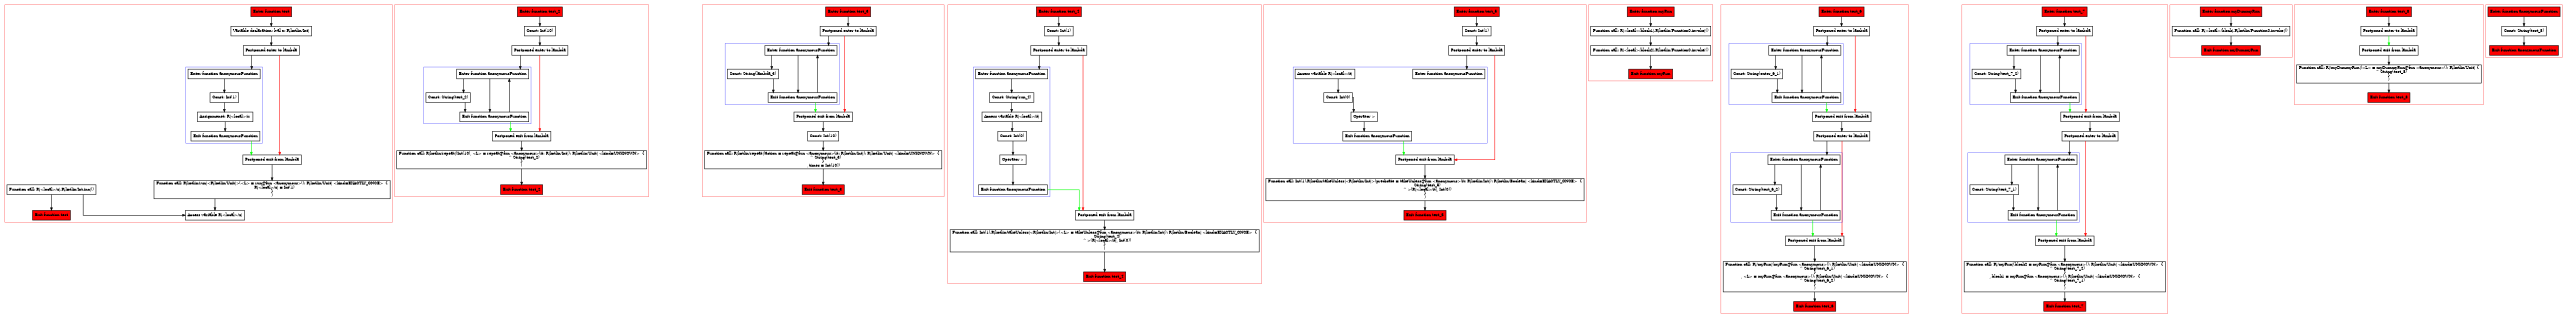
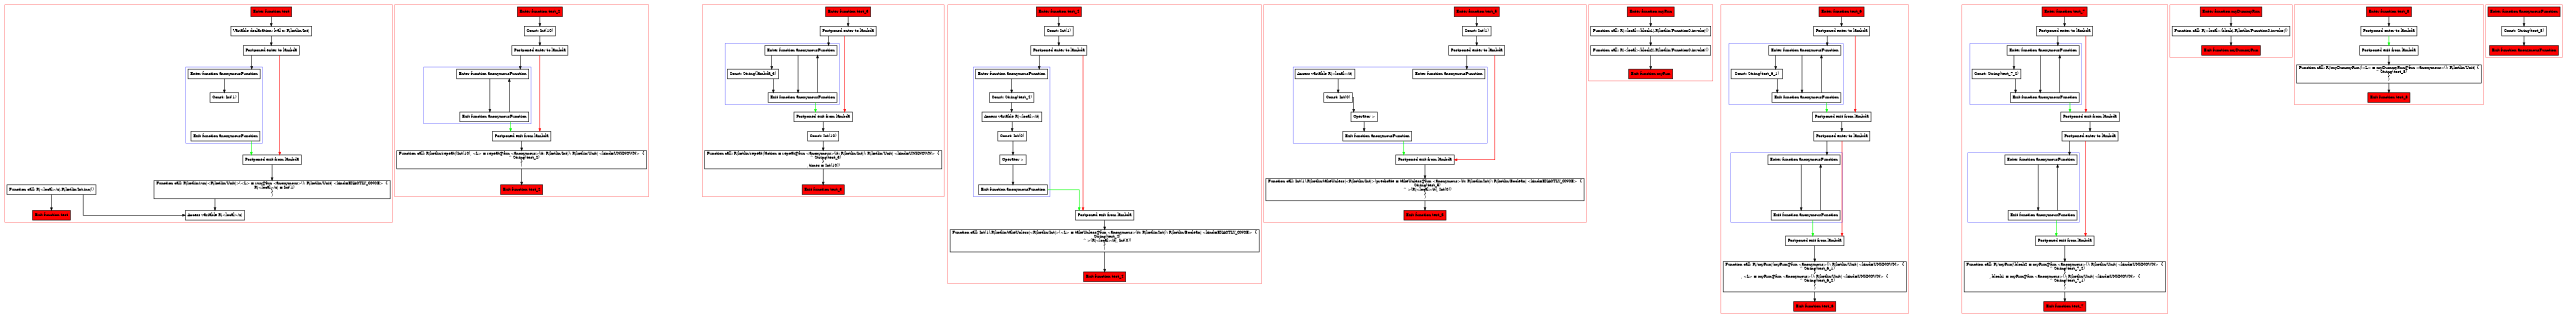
node "Const: String(enter_6_1)": label "Const: String(enter_6_1)" -> "Const: String(test_6_1)"
node "Const: String(test_2)": removed
node "Const: String(run_4)": label "Const: String(run_4)" -> "Const: String(test_4)"
node "Assignmenet: R|<local>/x|": removed
node "Const: String(test_6_2)": removed
node "Const: String(test_7_1)": removed
